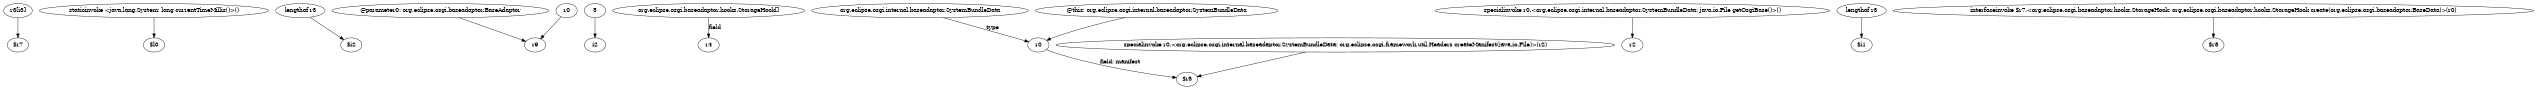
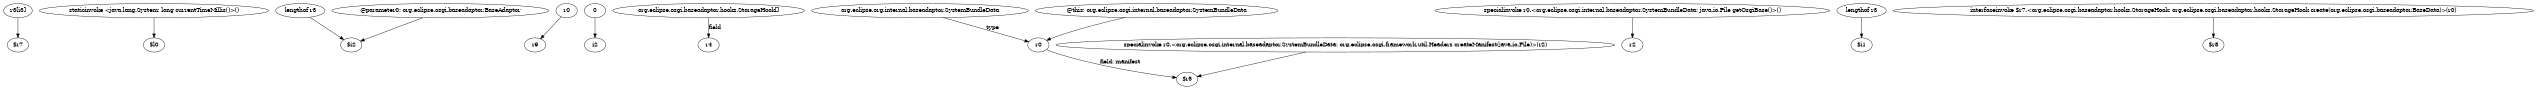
node "5": label "5" -> "0"
node "org.eclipse.osgi.internal.baseadaptor.SystemBundleData": label "org.eclipse.osgi.internal.baseadaptor.SystemBundleData" -> "org.eclipse.org.internal.baseadaptor.SystemBundleData"
edge "@parameter0: org.eclipse.osgi.baseadaptor.BaseAdaptor" -> "r9": now "@parameter0: org.eclipse.osgi.baseadaptor.BaseAdaptor" -> "$i2"
